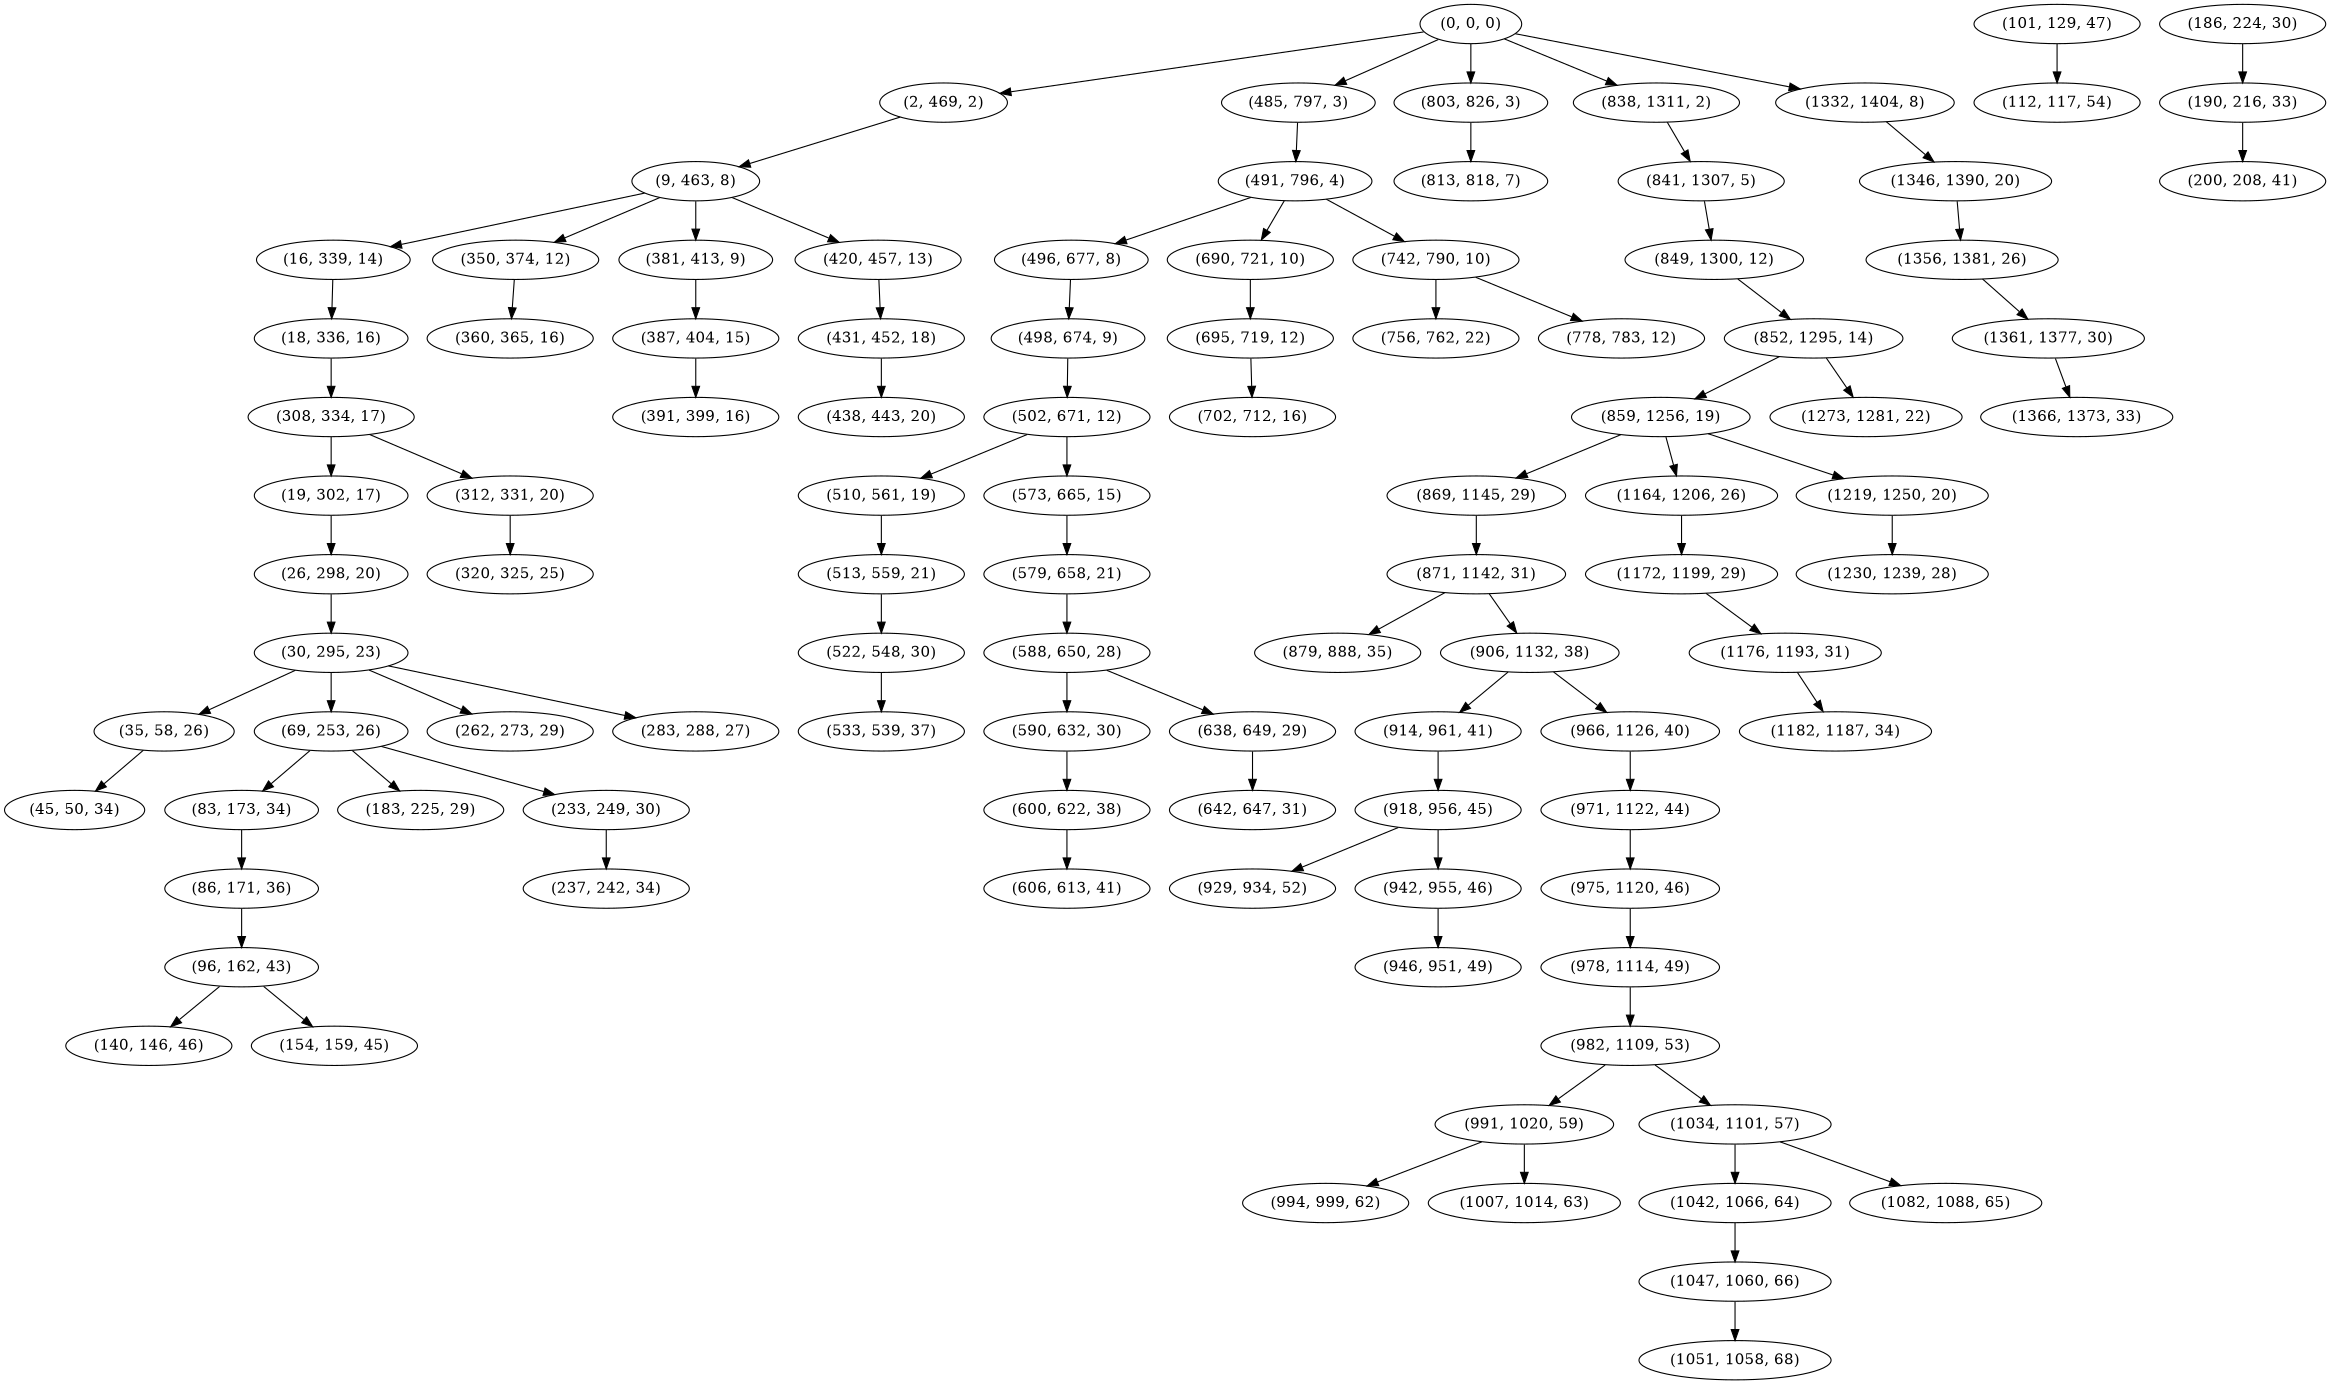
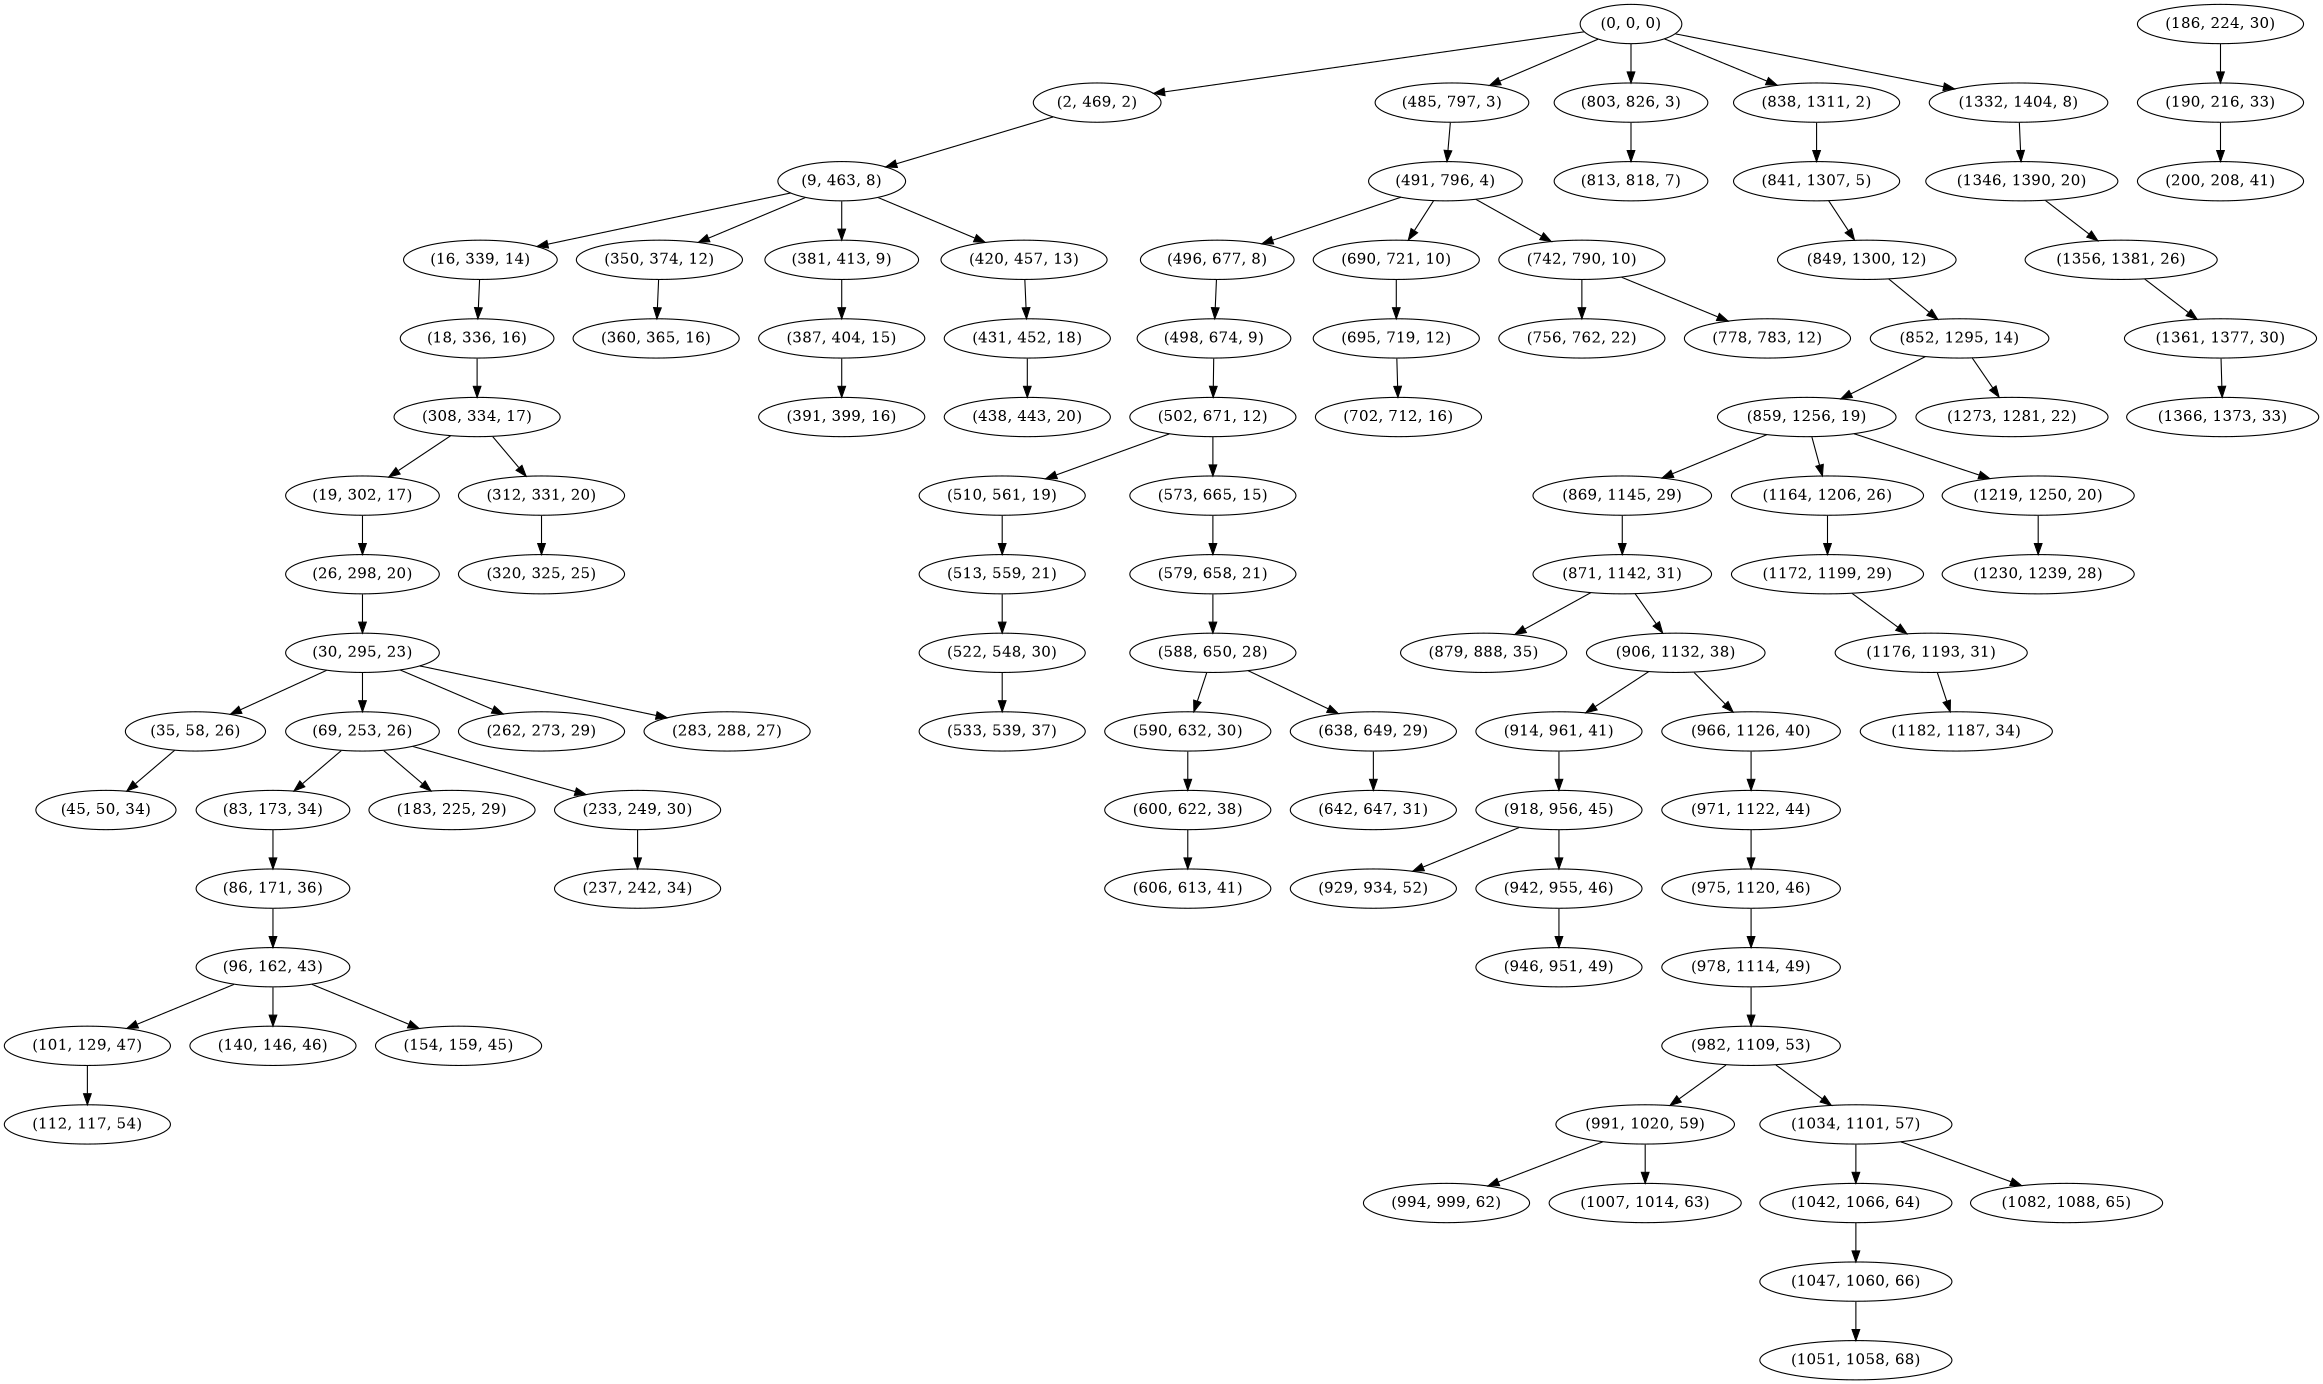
edge "(96, 162, 43)" -> "(101, 129, 47)": added
